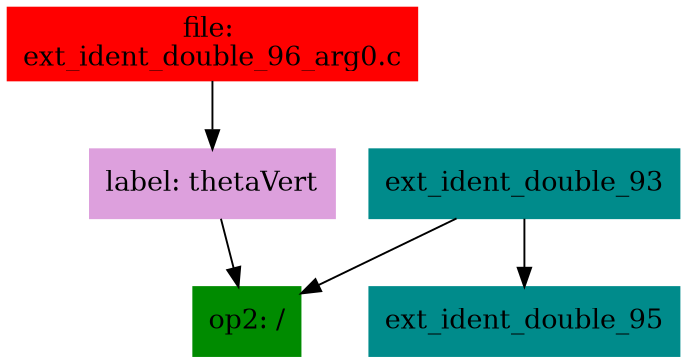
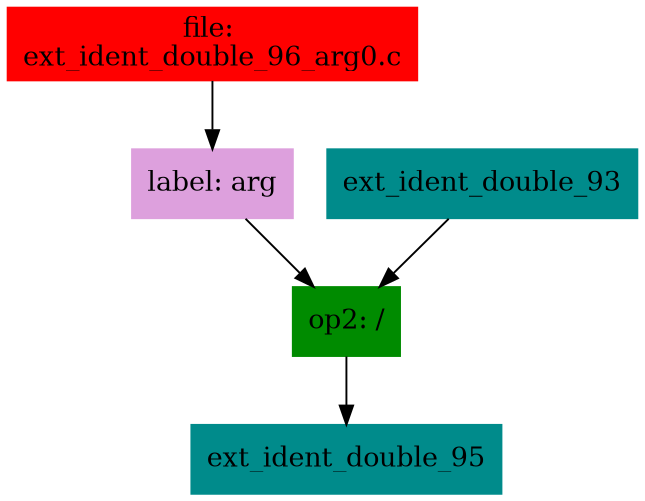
node "label: thetaVert": label "label: thetaVert" -> "label: arg"
edge "ext_ident_double_93" -> "ext_ident_double_95": now "op2: /" -> "ext_ident_double_95"
